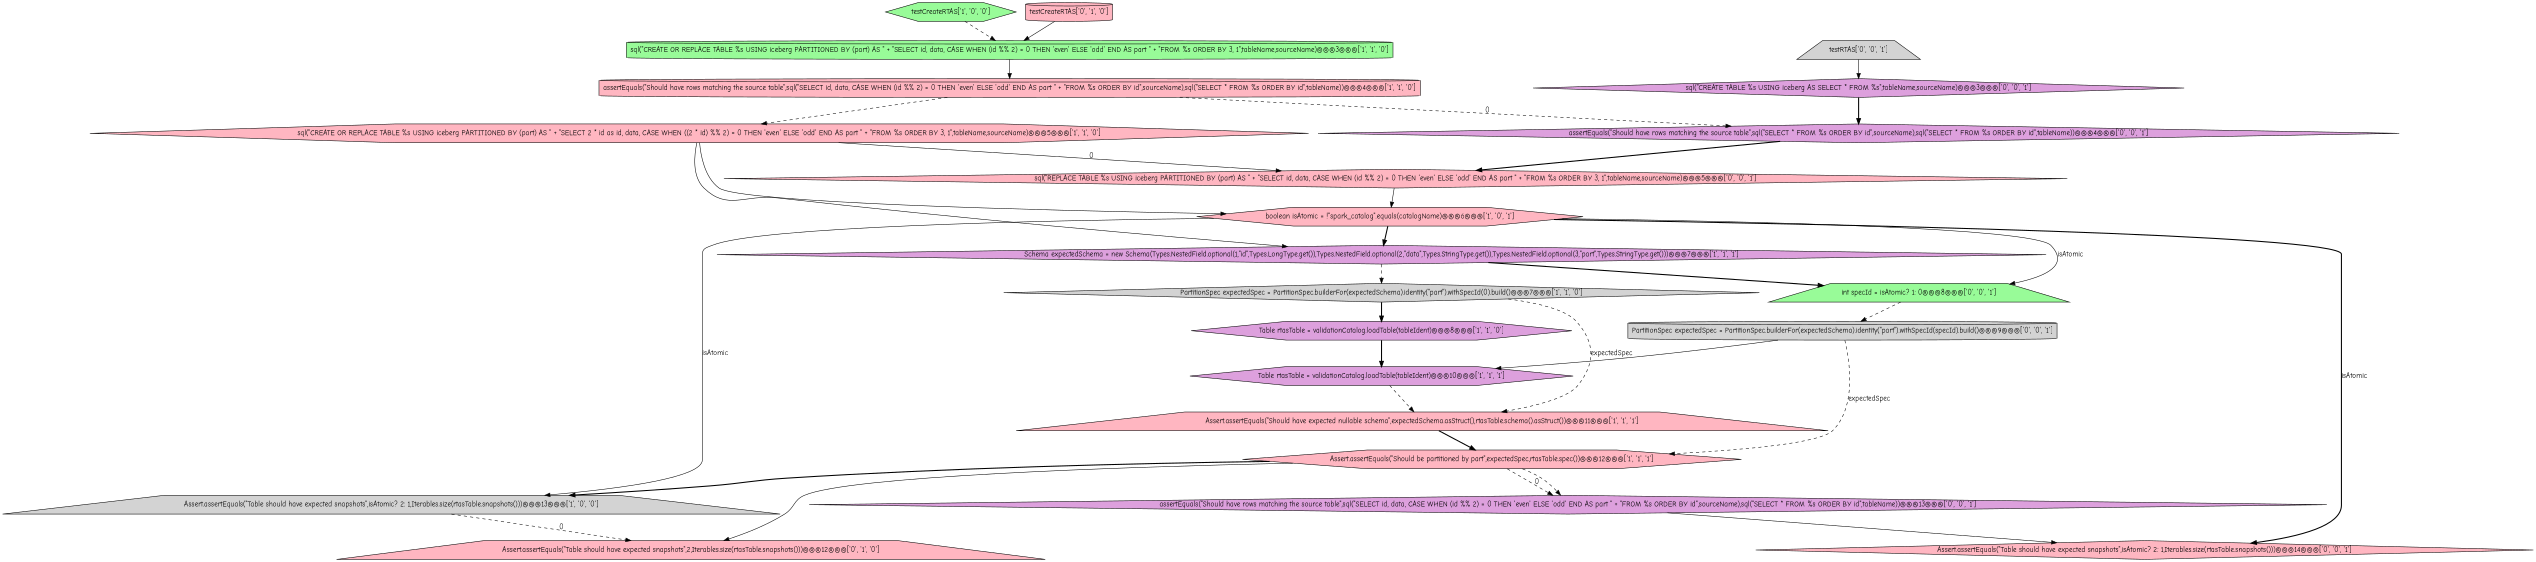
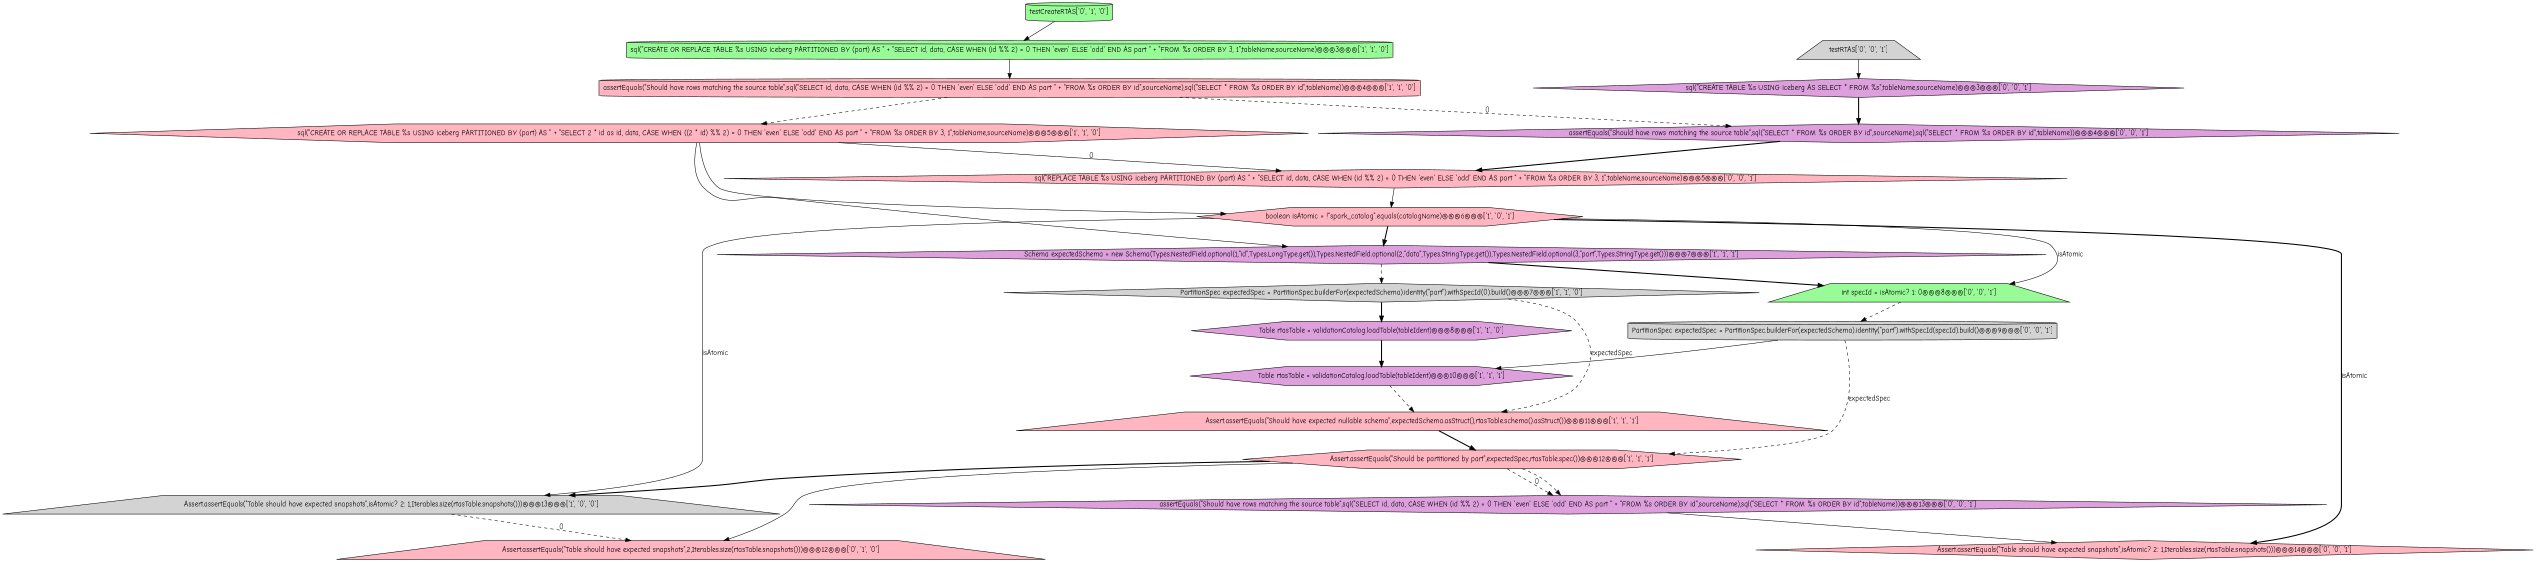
node "testCreateRTAS['1', '0', '0']": removed
node "testCreateRTAS['0', '1', '0']": fillcolor lightpink -> palegreen
